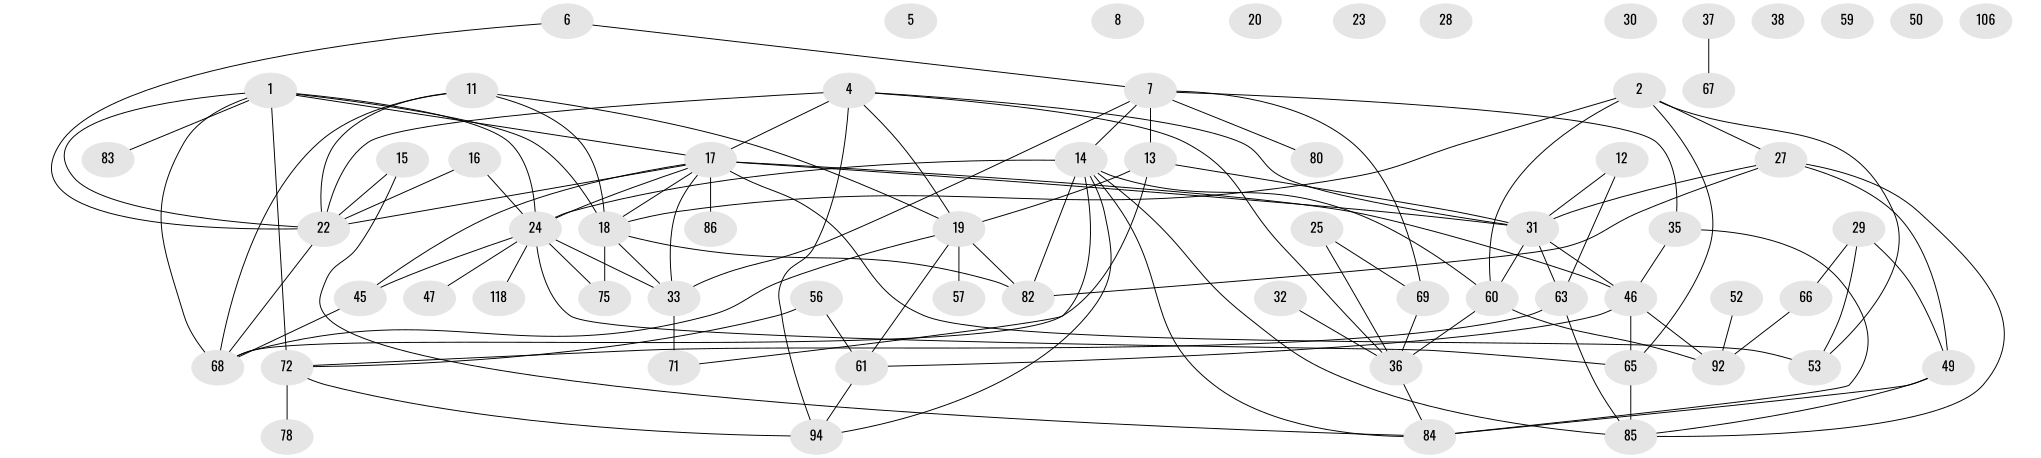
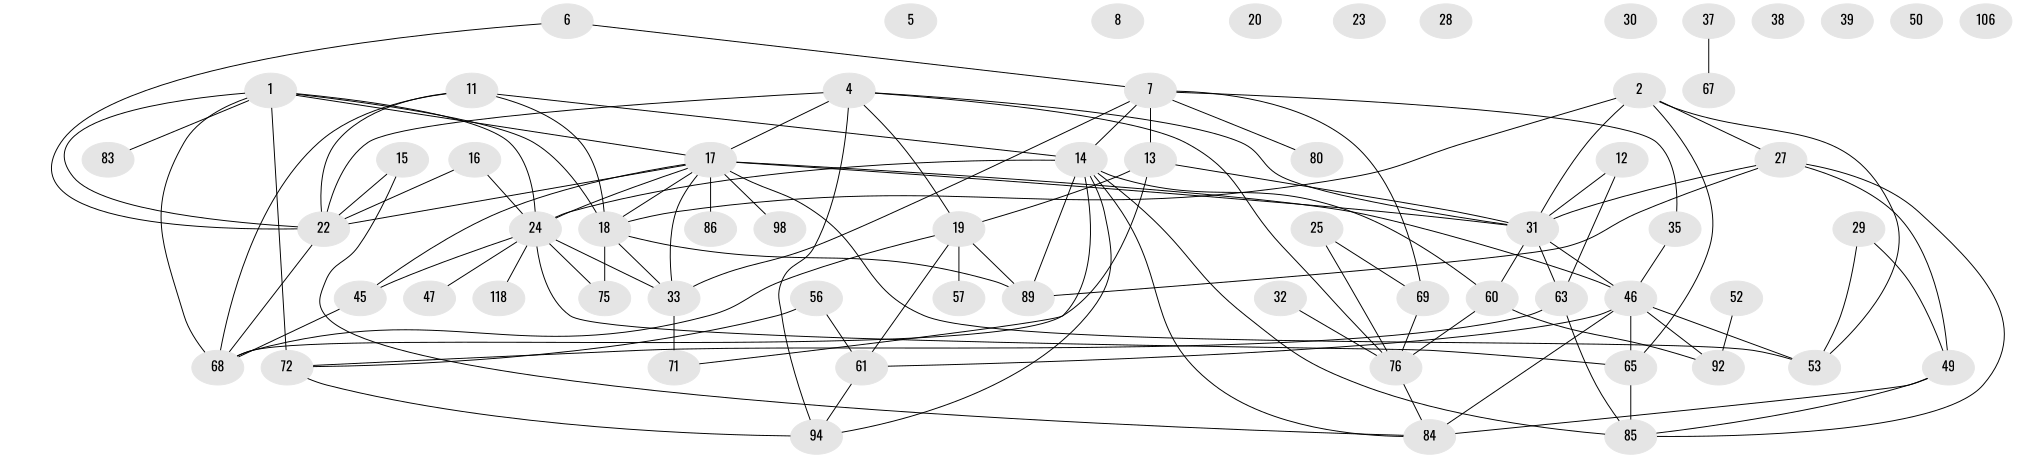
node "59": label "59" -> "39"
edge "11" -- "19": now "11" -- "14"
edge "2" -- "60": now "2" -- "31"
node "98": added
node "82": label "82" -> "89"
node "66": removed
edge "46" -- "53": added
node "36": label "36" -> "76"
edge "35" -- "84": now "46" -- "84"
node "78": removed
